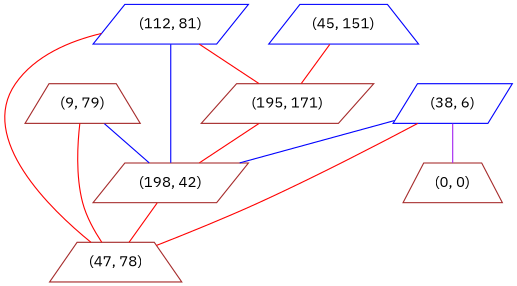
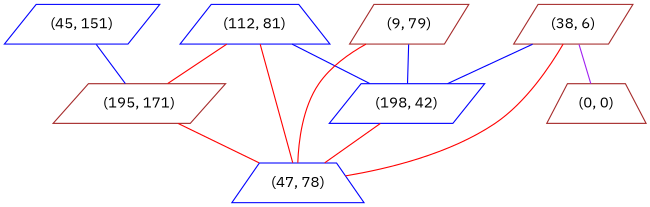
node "(112, 81)": shape parallelogram -> trapezium
node "(45, 151)": shape trapezium -> parallelogram
edge "(45, 151)" -- "(195, 171)": color red -> blue
node "(9, 79)": shape trapezium -> parallelogram
node "(38, 6)": color blue -> brown
edge "(195, 171)" -- "(198, 42)": now "(195, 171)" -- "(47, 78)"
node "(198, 42)": color brown -> blue
node "(47, 78)": color brown -> blue
